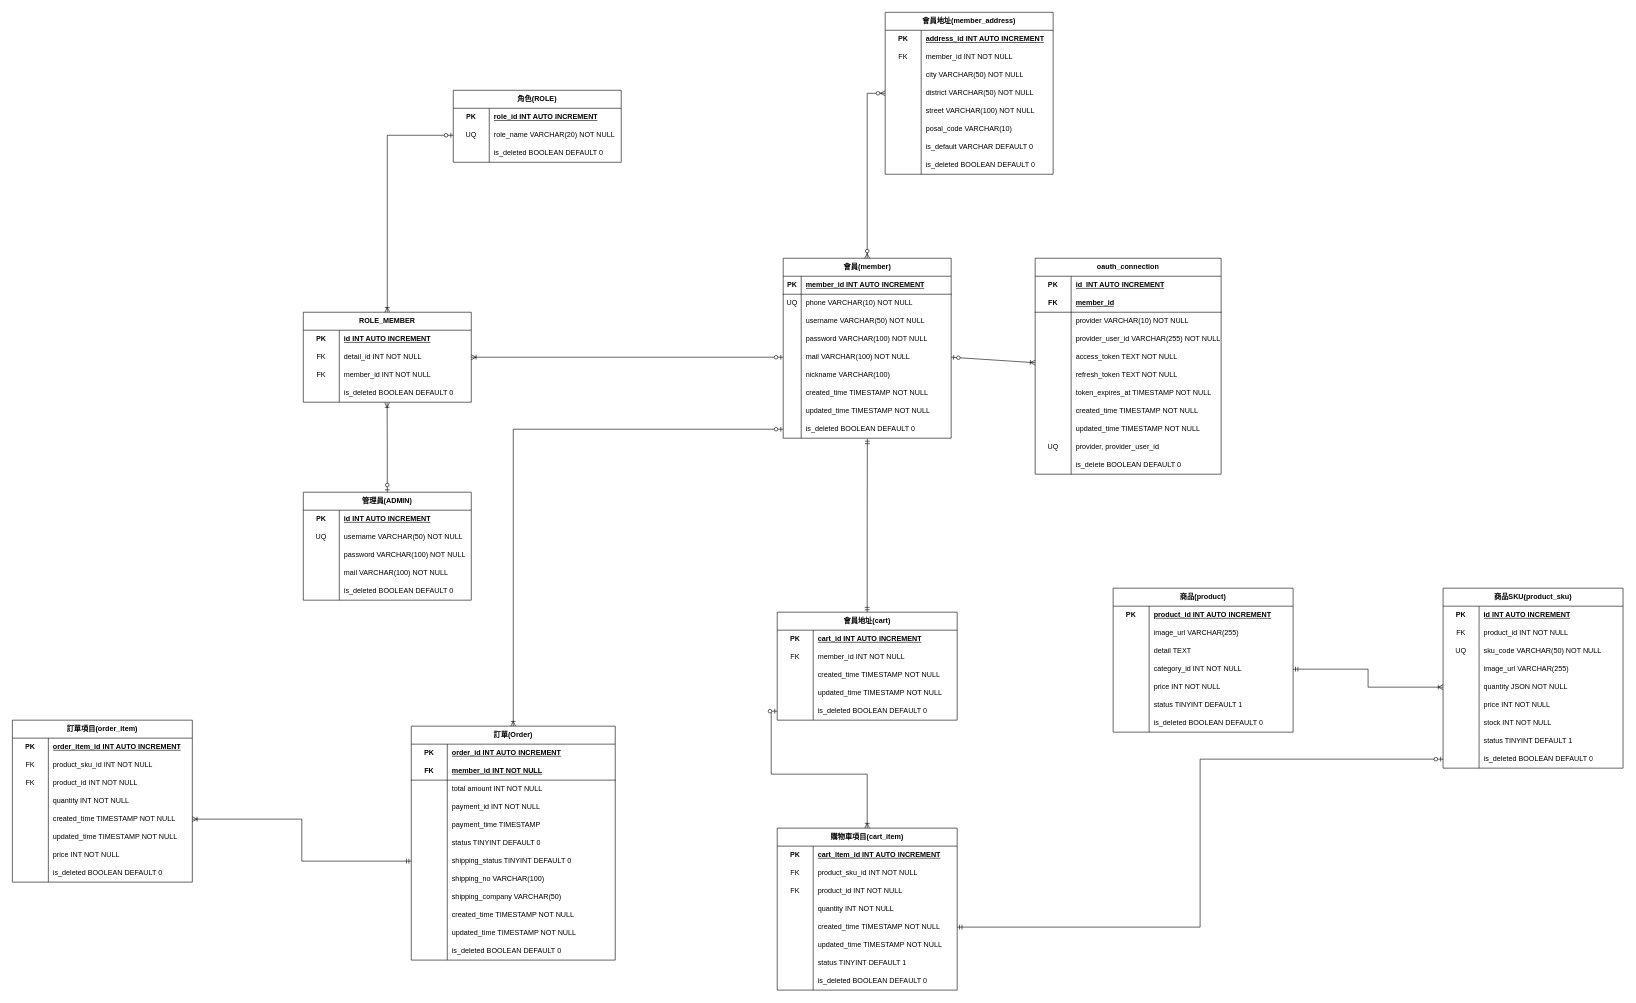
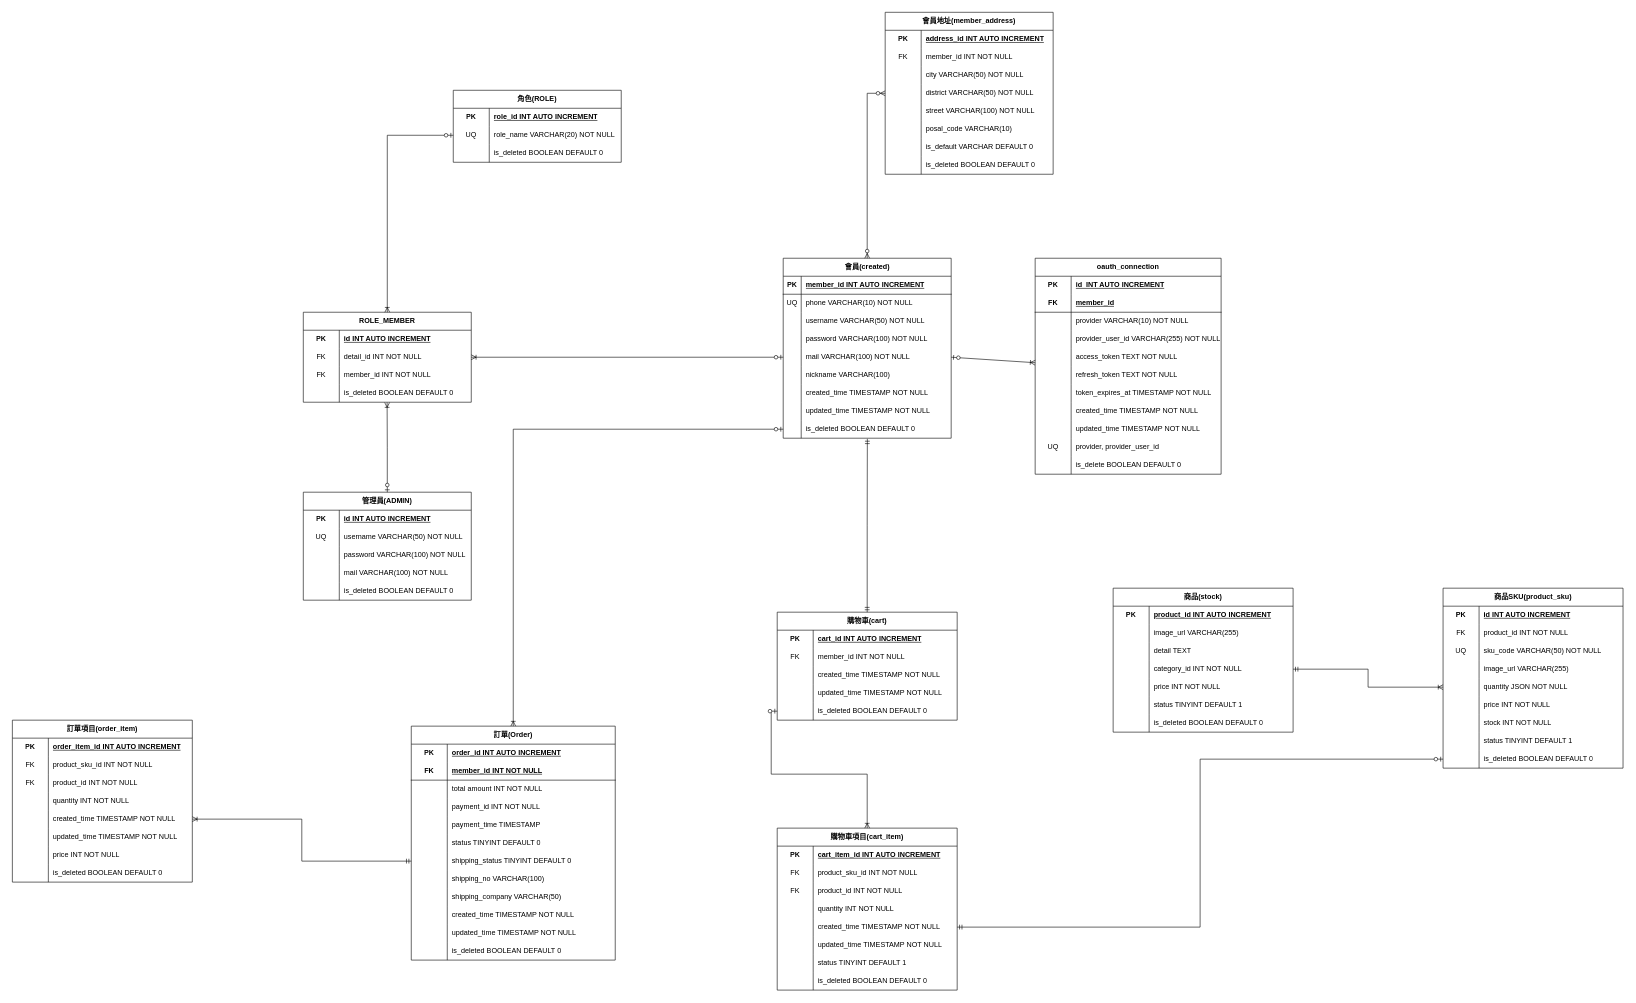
node "會員(member)": label "會員(member)" -> "會員(created)"
node "商品(product)": label "商品(product)" -> "商品(stock)"
node "會員地址(cart)": label "會員地址(cart)" -> "購物車(cart)"
